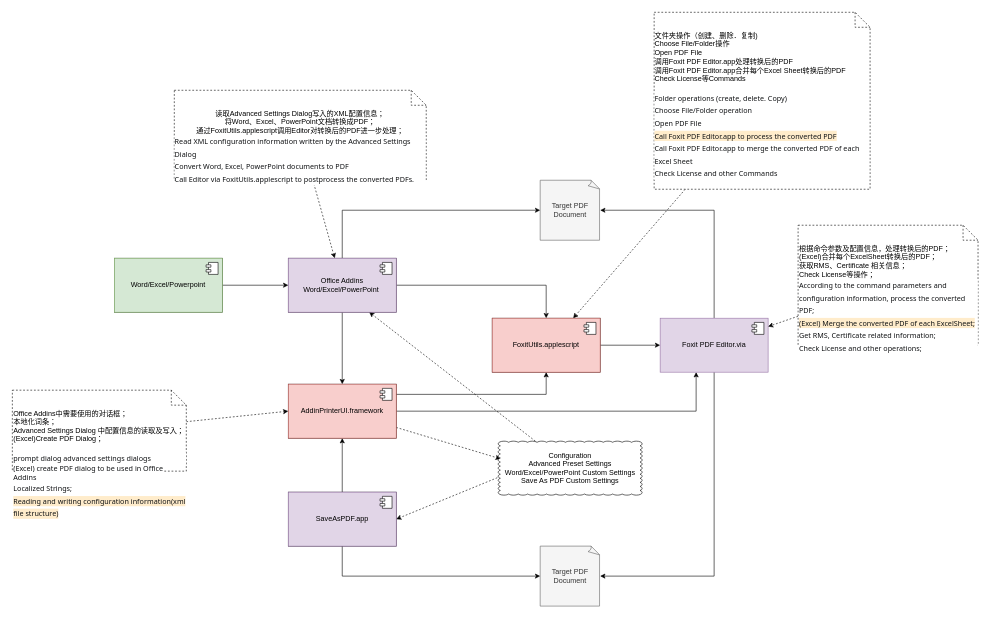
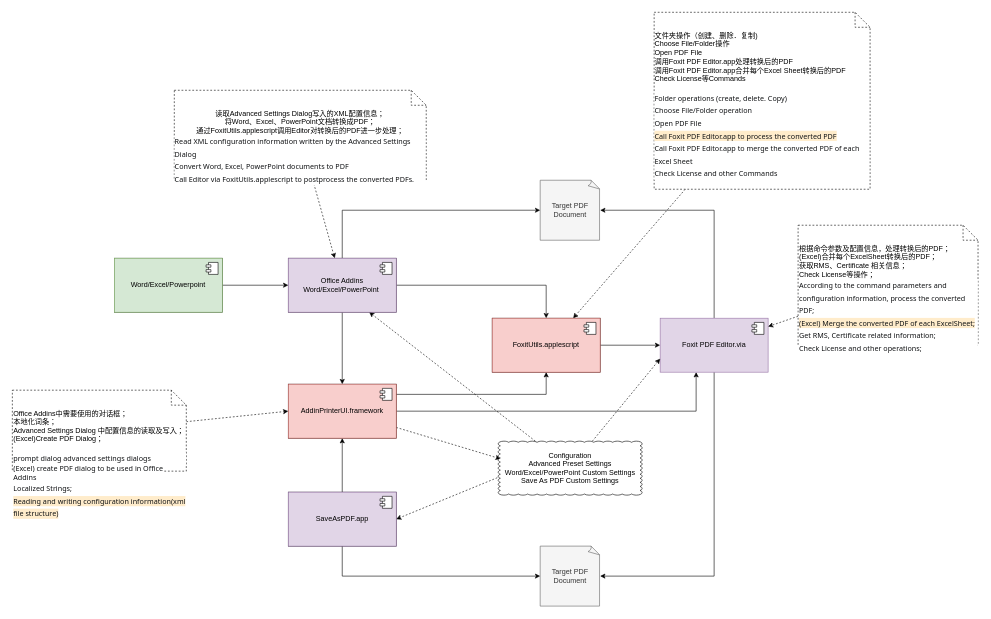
edge "ConfigurationAdvanced Preset Settings Word/Excel/PowerPoint Custom Settings Save As PDF Custom Settings" -> "Foxit PDF Editor.via": added
